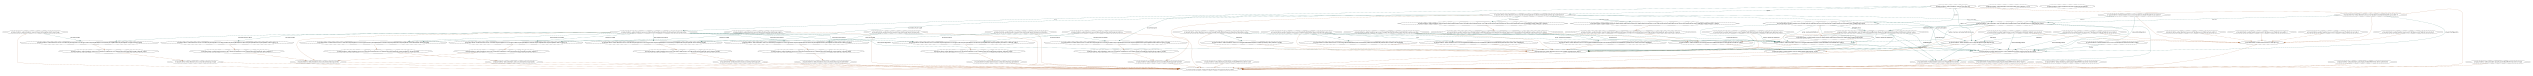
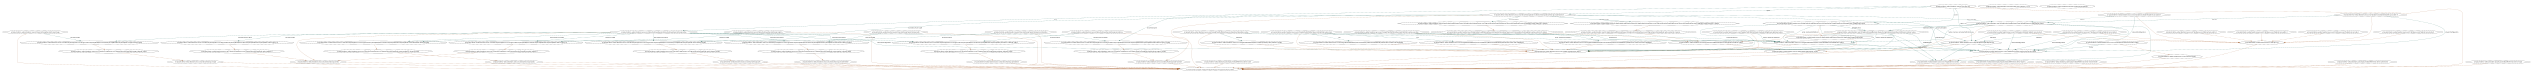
node "urn:pulumi:demo-webui::teastore::awsx:x:ecs:Cluster::cluster": added
